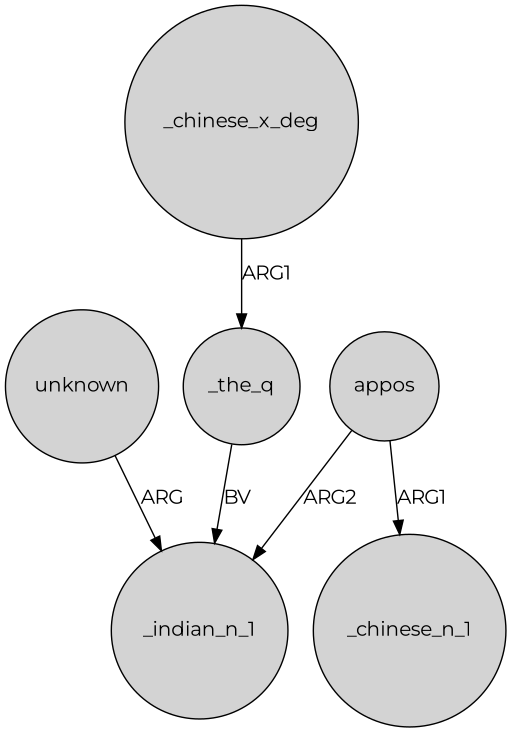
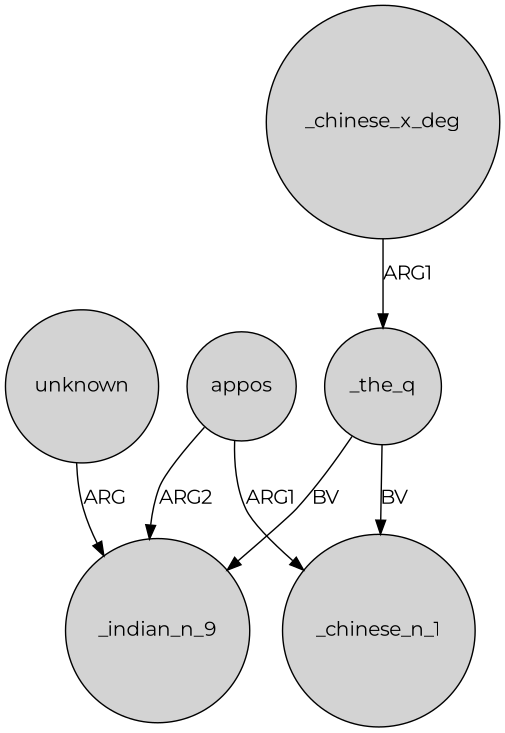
edge "_the_q" -> "_chinese_n_1": added, label "BV"
node "_indian_n_1": label "_indian_n_1" -> "_indian_n_9"
